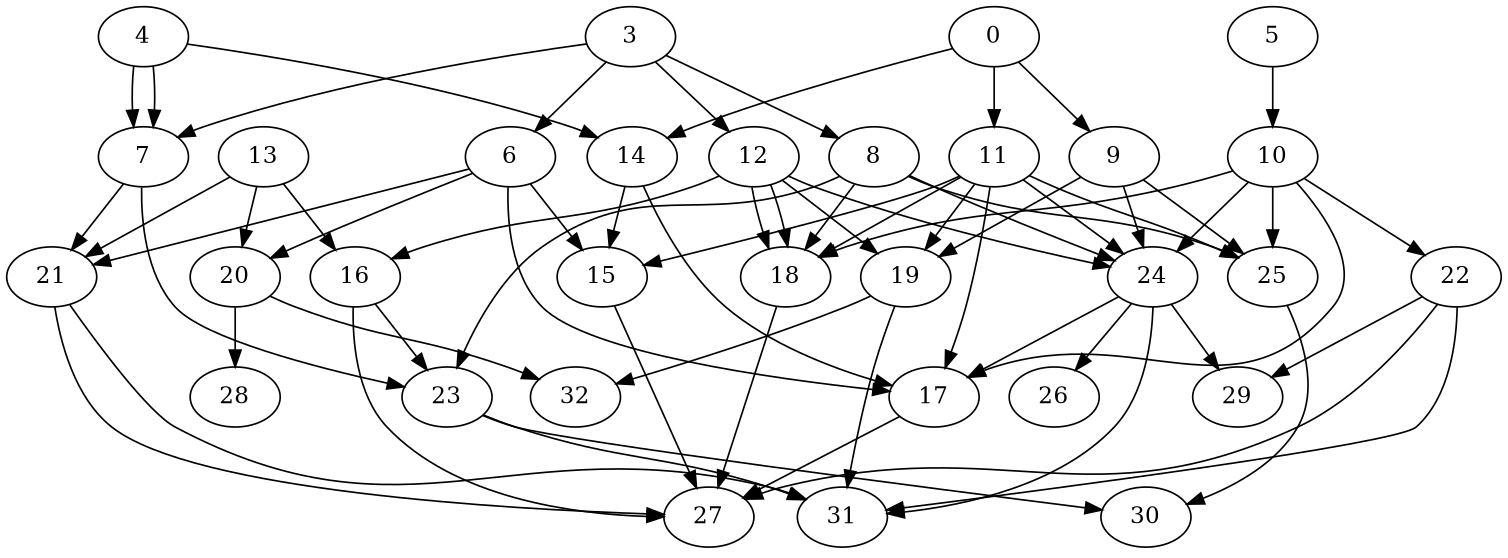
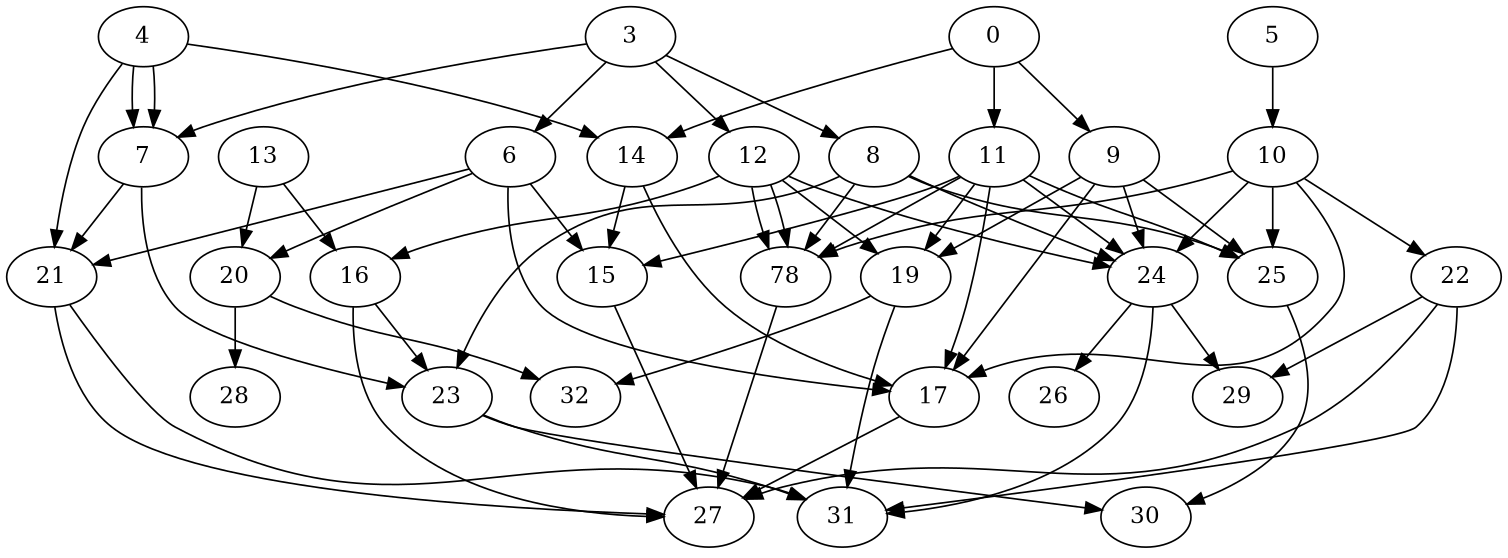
edge "13" -> "21": now "4" -> "21"
node "18": label "18" -> "78"
edge "24" -> "17": now "9" -> "17"
